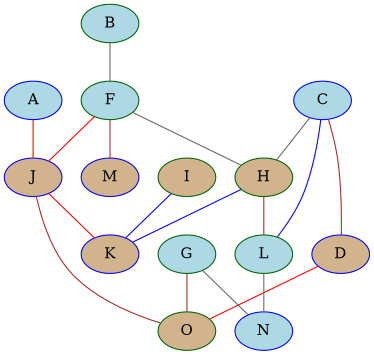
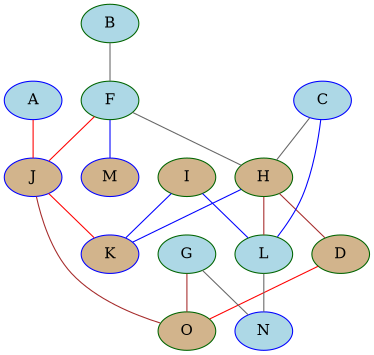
edge "F" -- "M": color brown -> blue
edge "C" -- "D": now "H" -- "D"
edge "I" -- "L": added
node "D": color blue -> darkgreen
